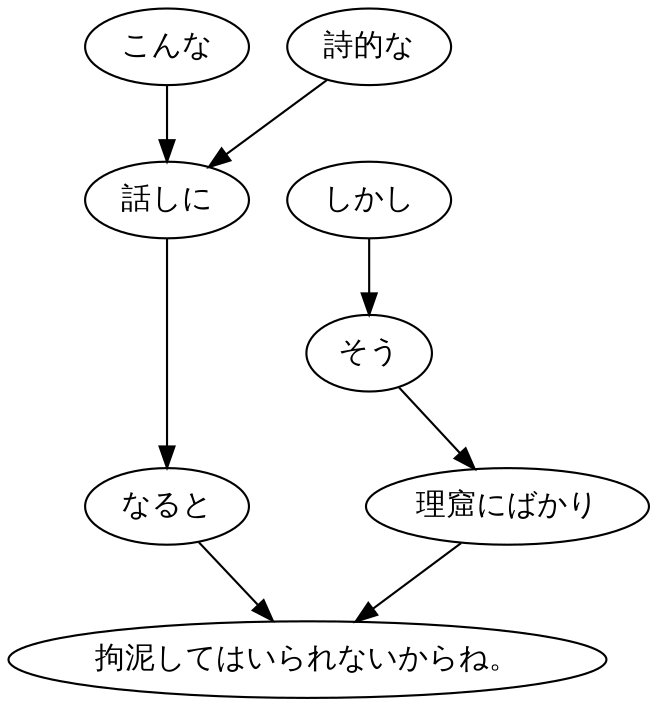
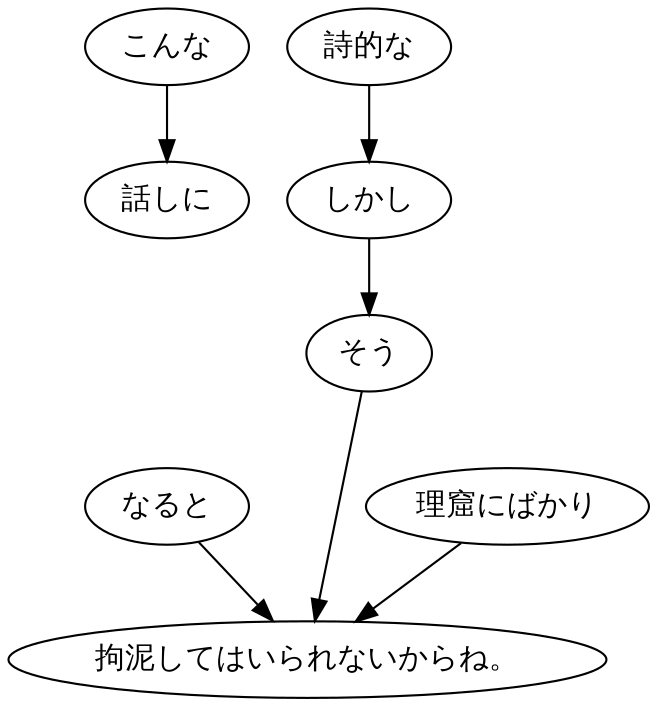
edge "詩的な" -> "話しに": now "詩的な" -> "しかし"
edge "話しに" -> "なると": removed
edge "そう" -> "理窟にばかり": now "そう" -> "拘泥してはいられないからね。"
